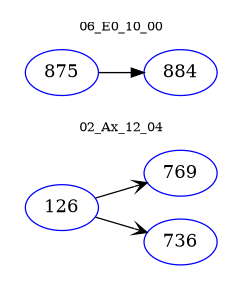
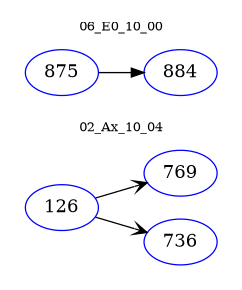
cluster "02_Ax_12_04": label "02_Ax_12_04" -> "02_Ax_10_04"
